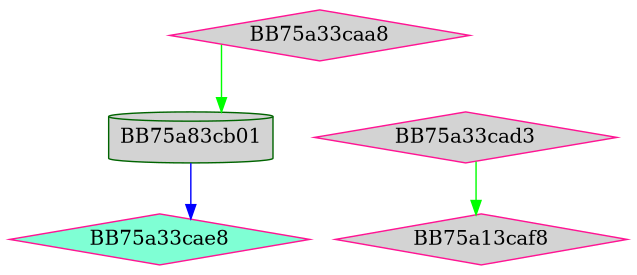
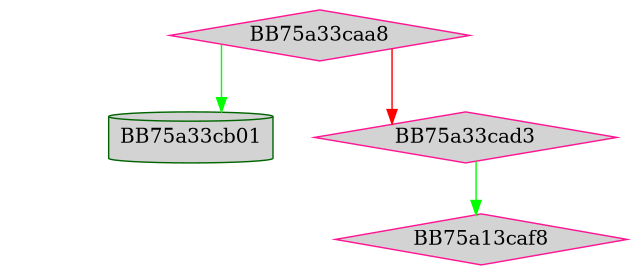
edge "BB75a33caa8" -> "BB75a33cad3": added
node "BB75a83cb01": label "BB75a83cb01" -> "BB75a33cb01"
node "BB75a33cae8": removed
